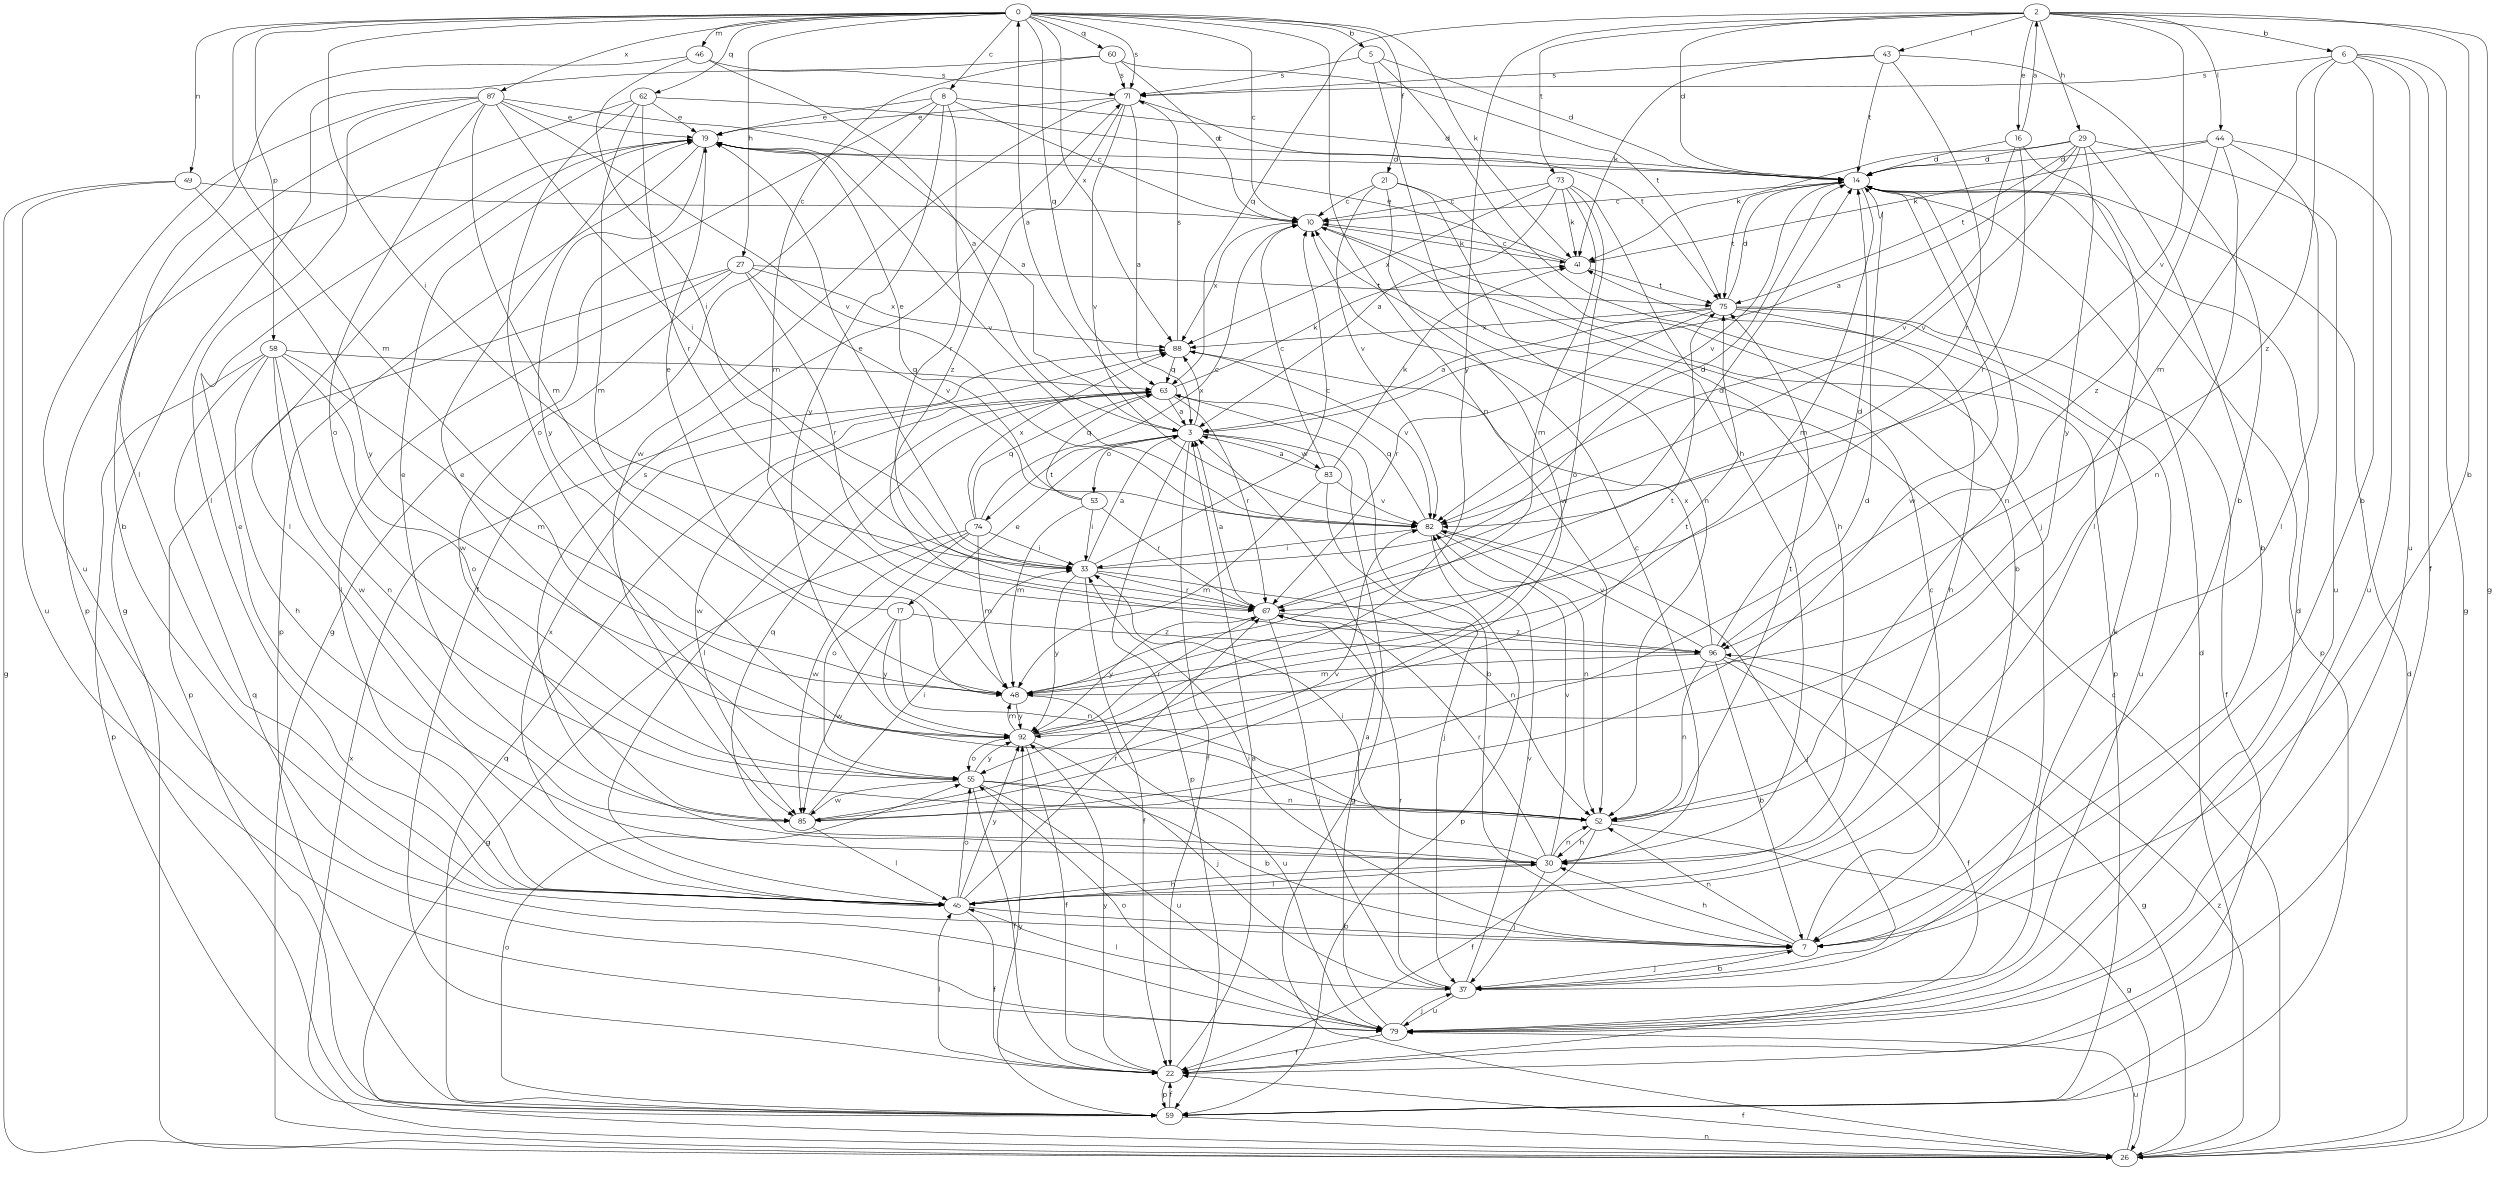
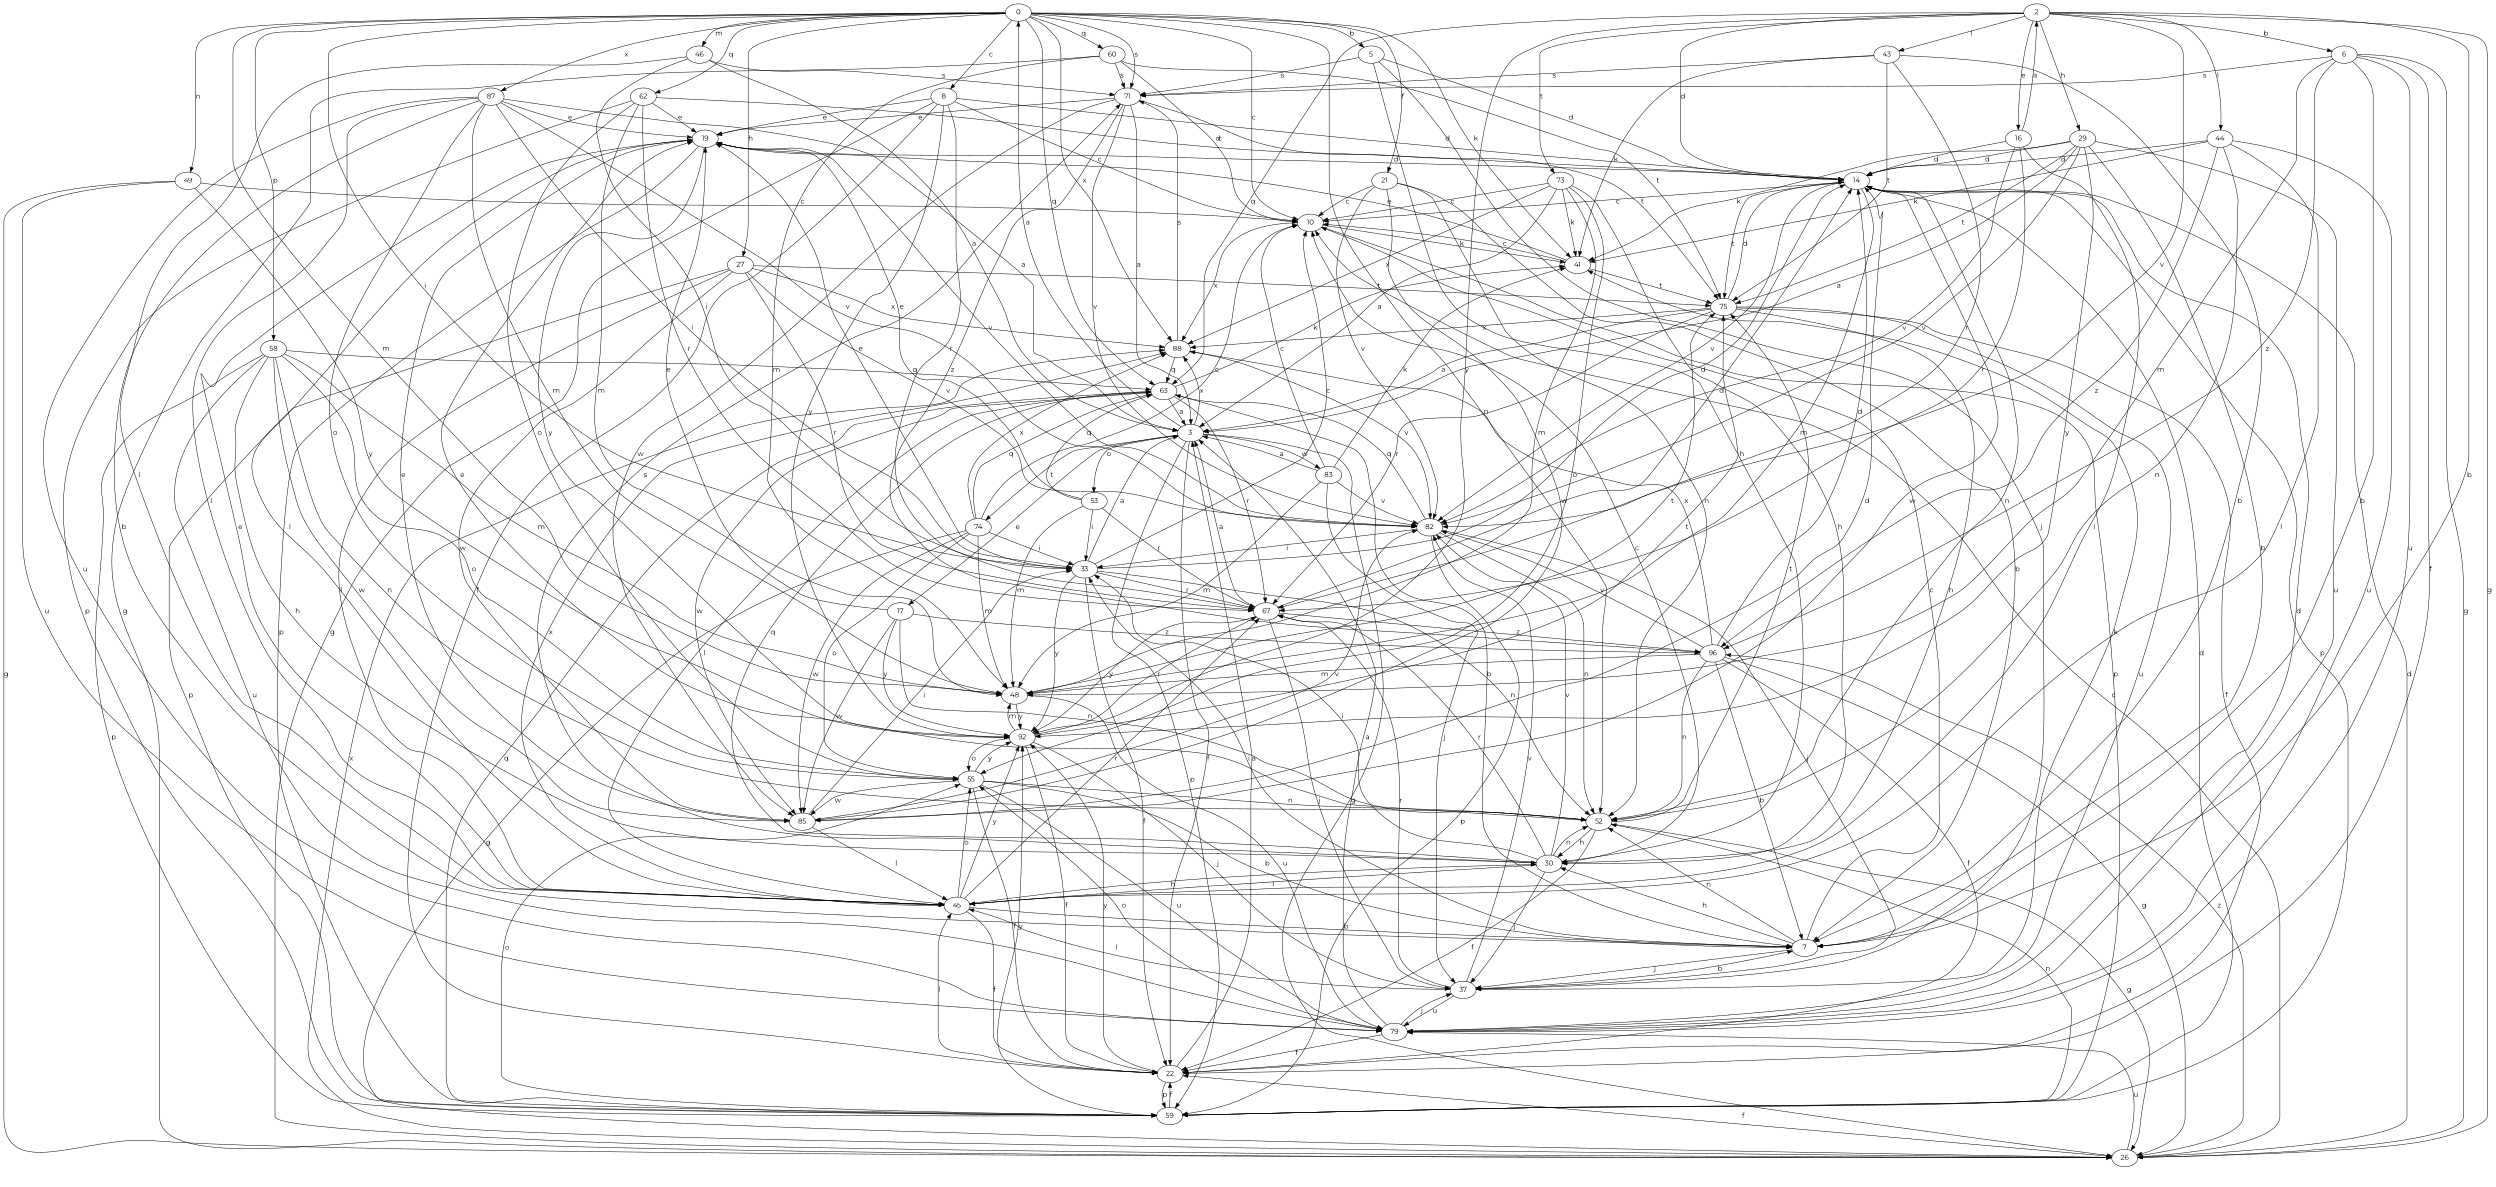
edge "43" -> "14": now "43" -> "75"
edge "58" -> "79": label "q" -> "u"
edge "59" -> "26": now "59" -> "52"
